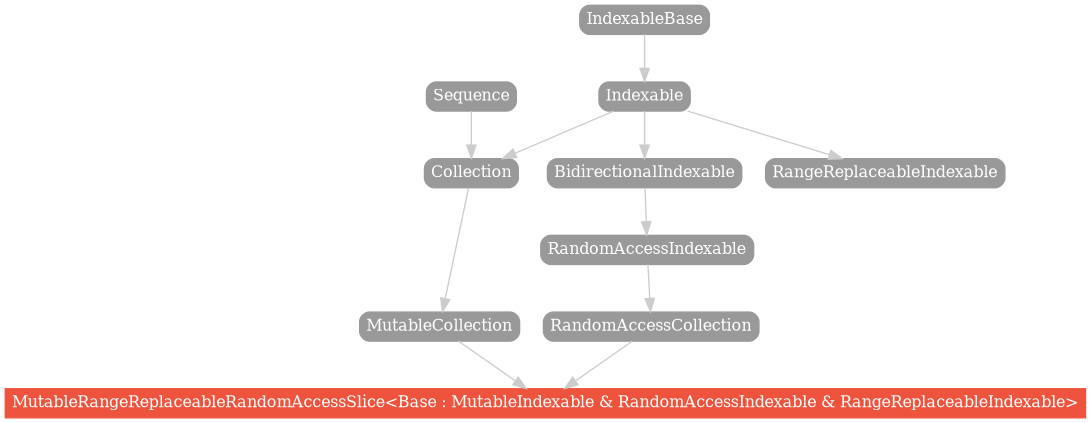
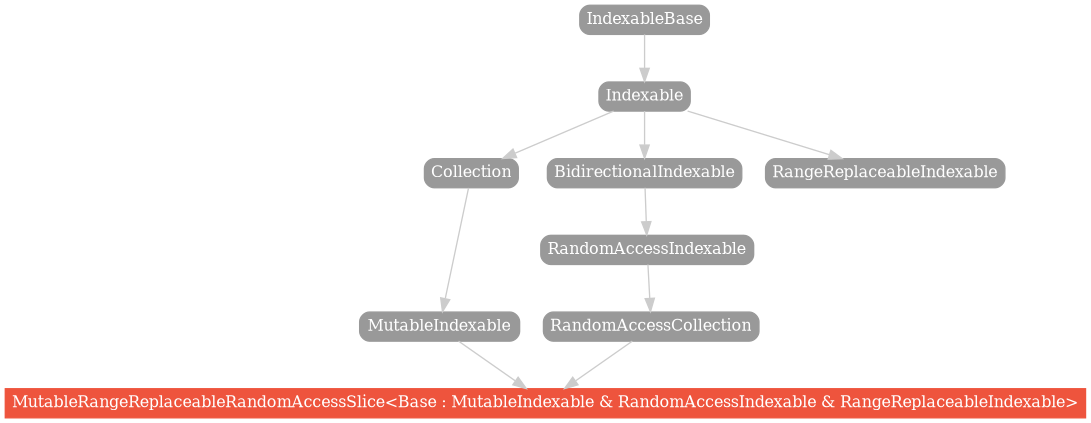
node "Sequence": removed
node "MutableCollection": label "MutableCollection" -> "MutableIndexable"
